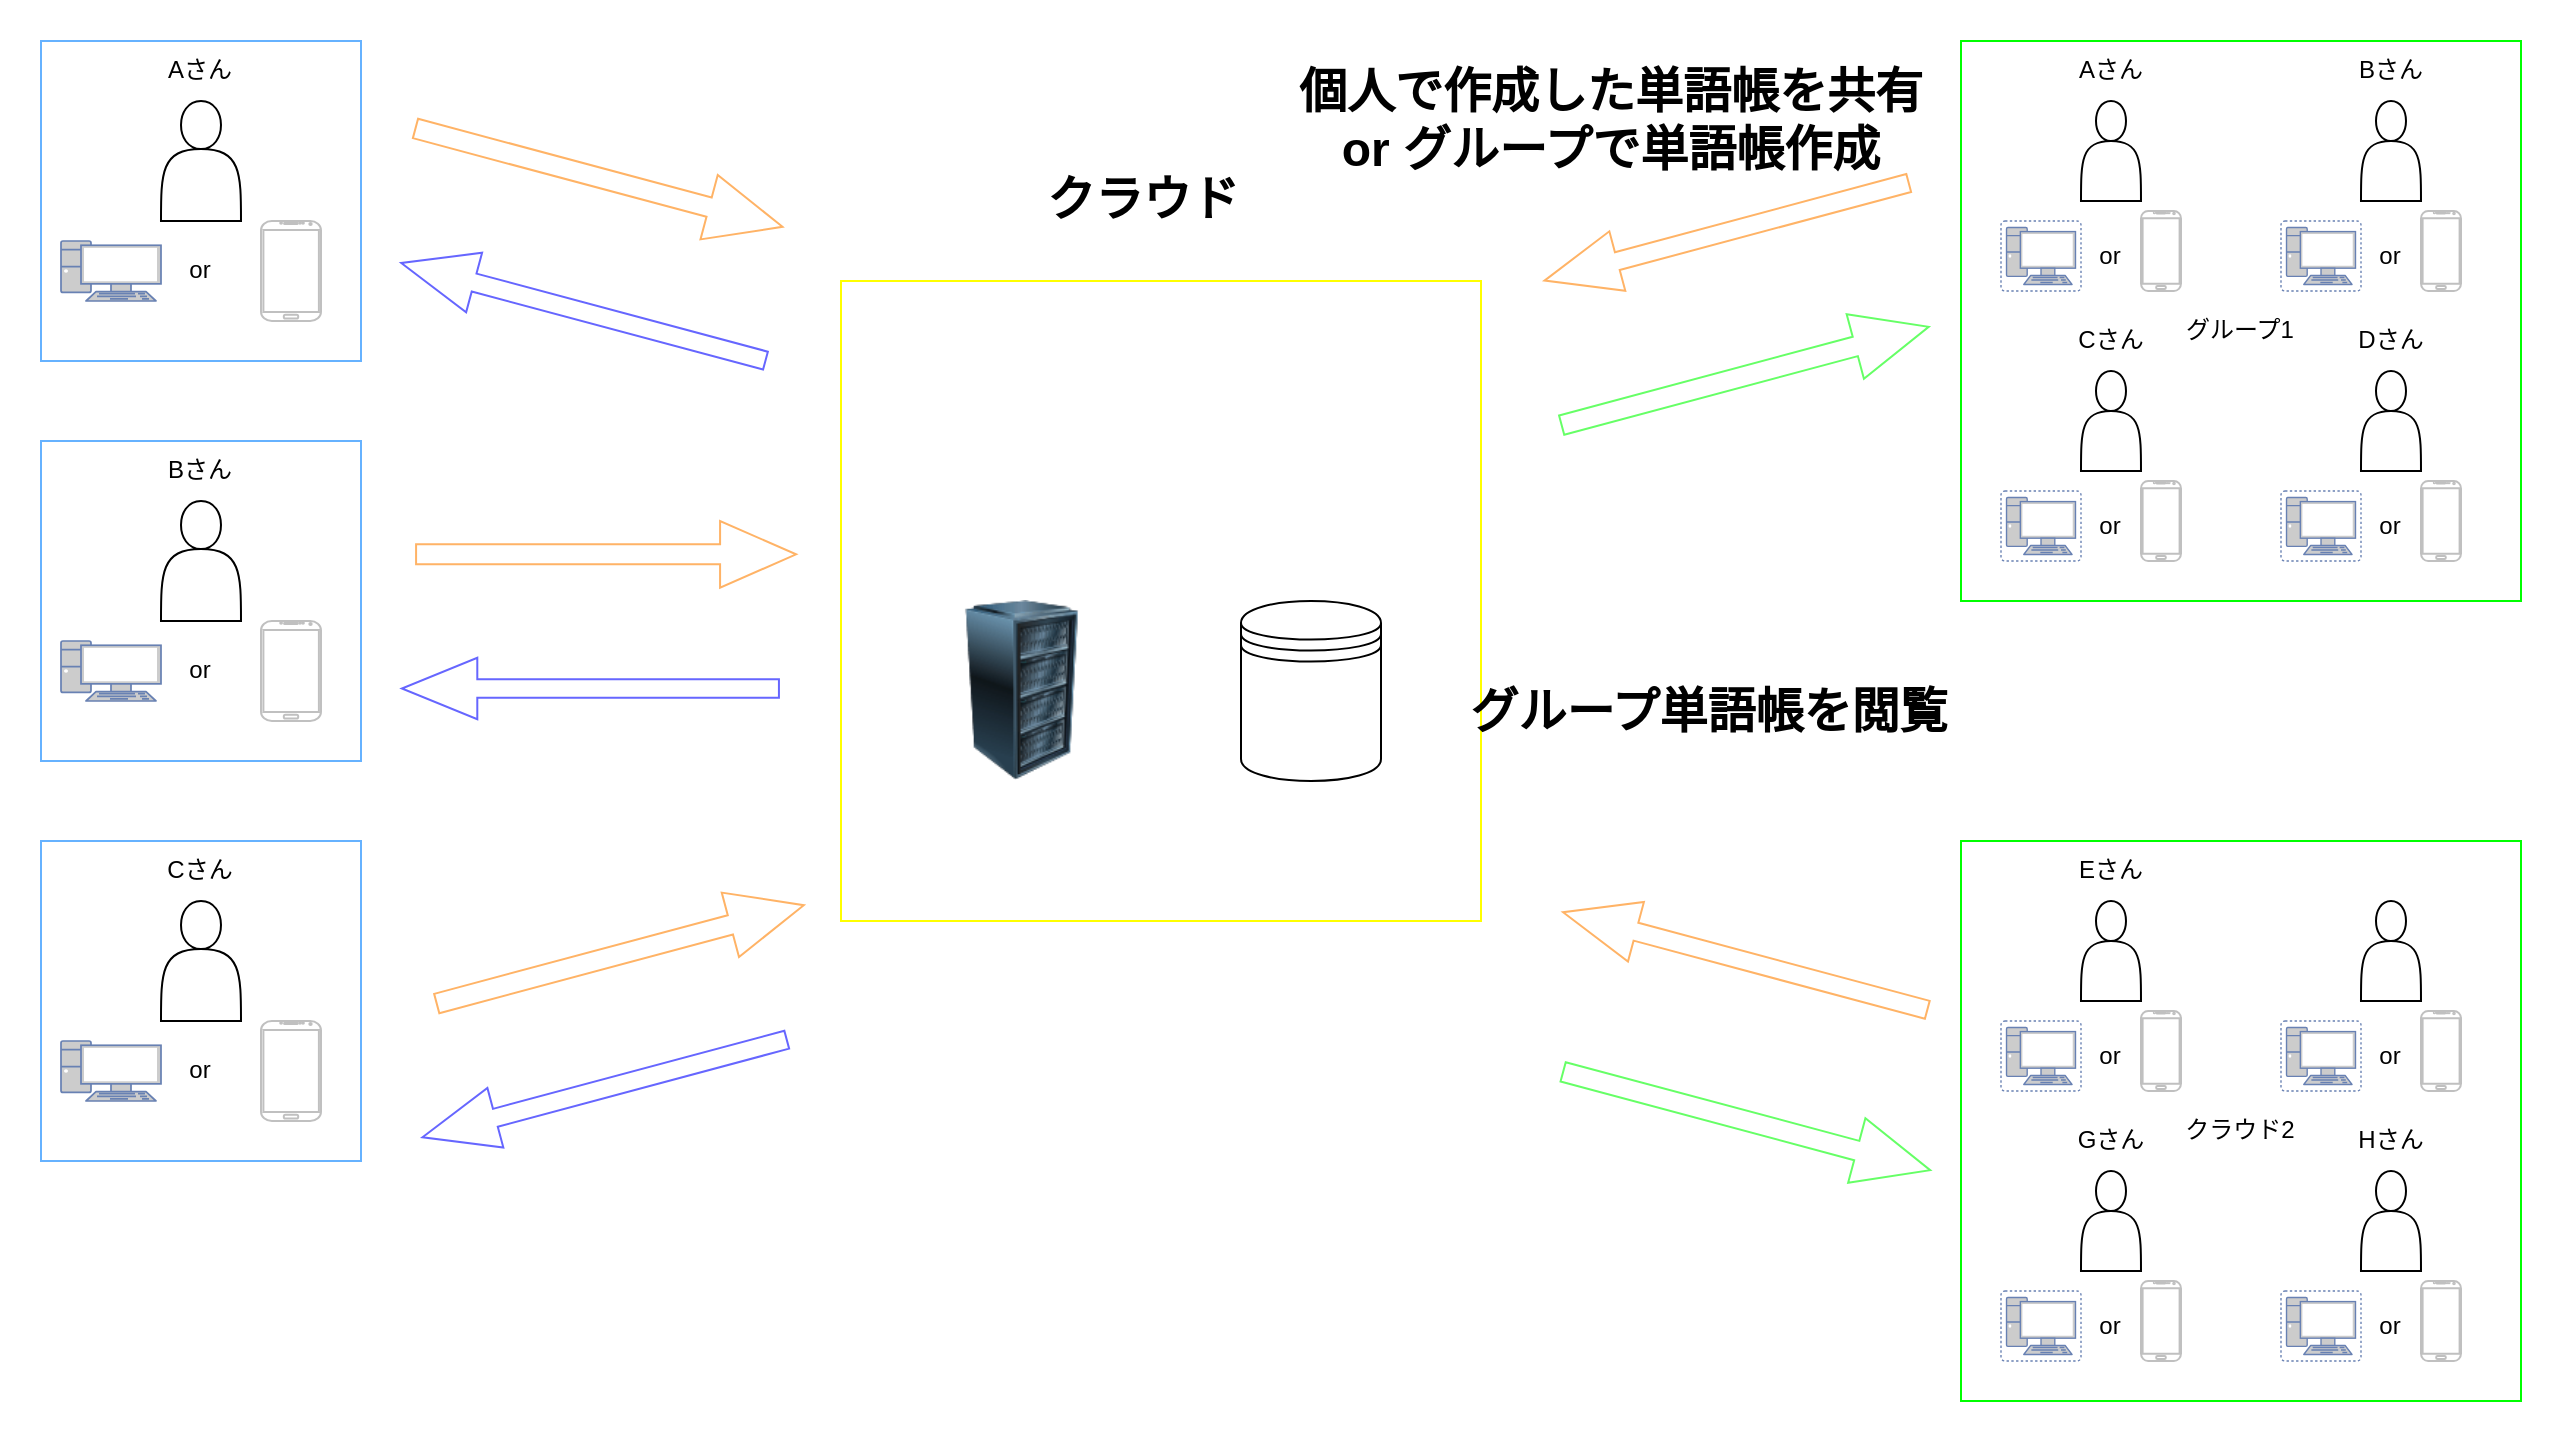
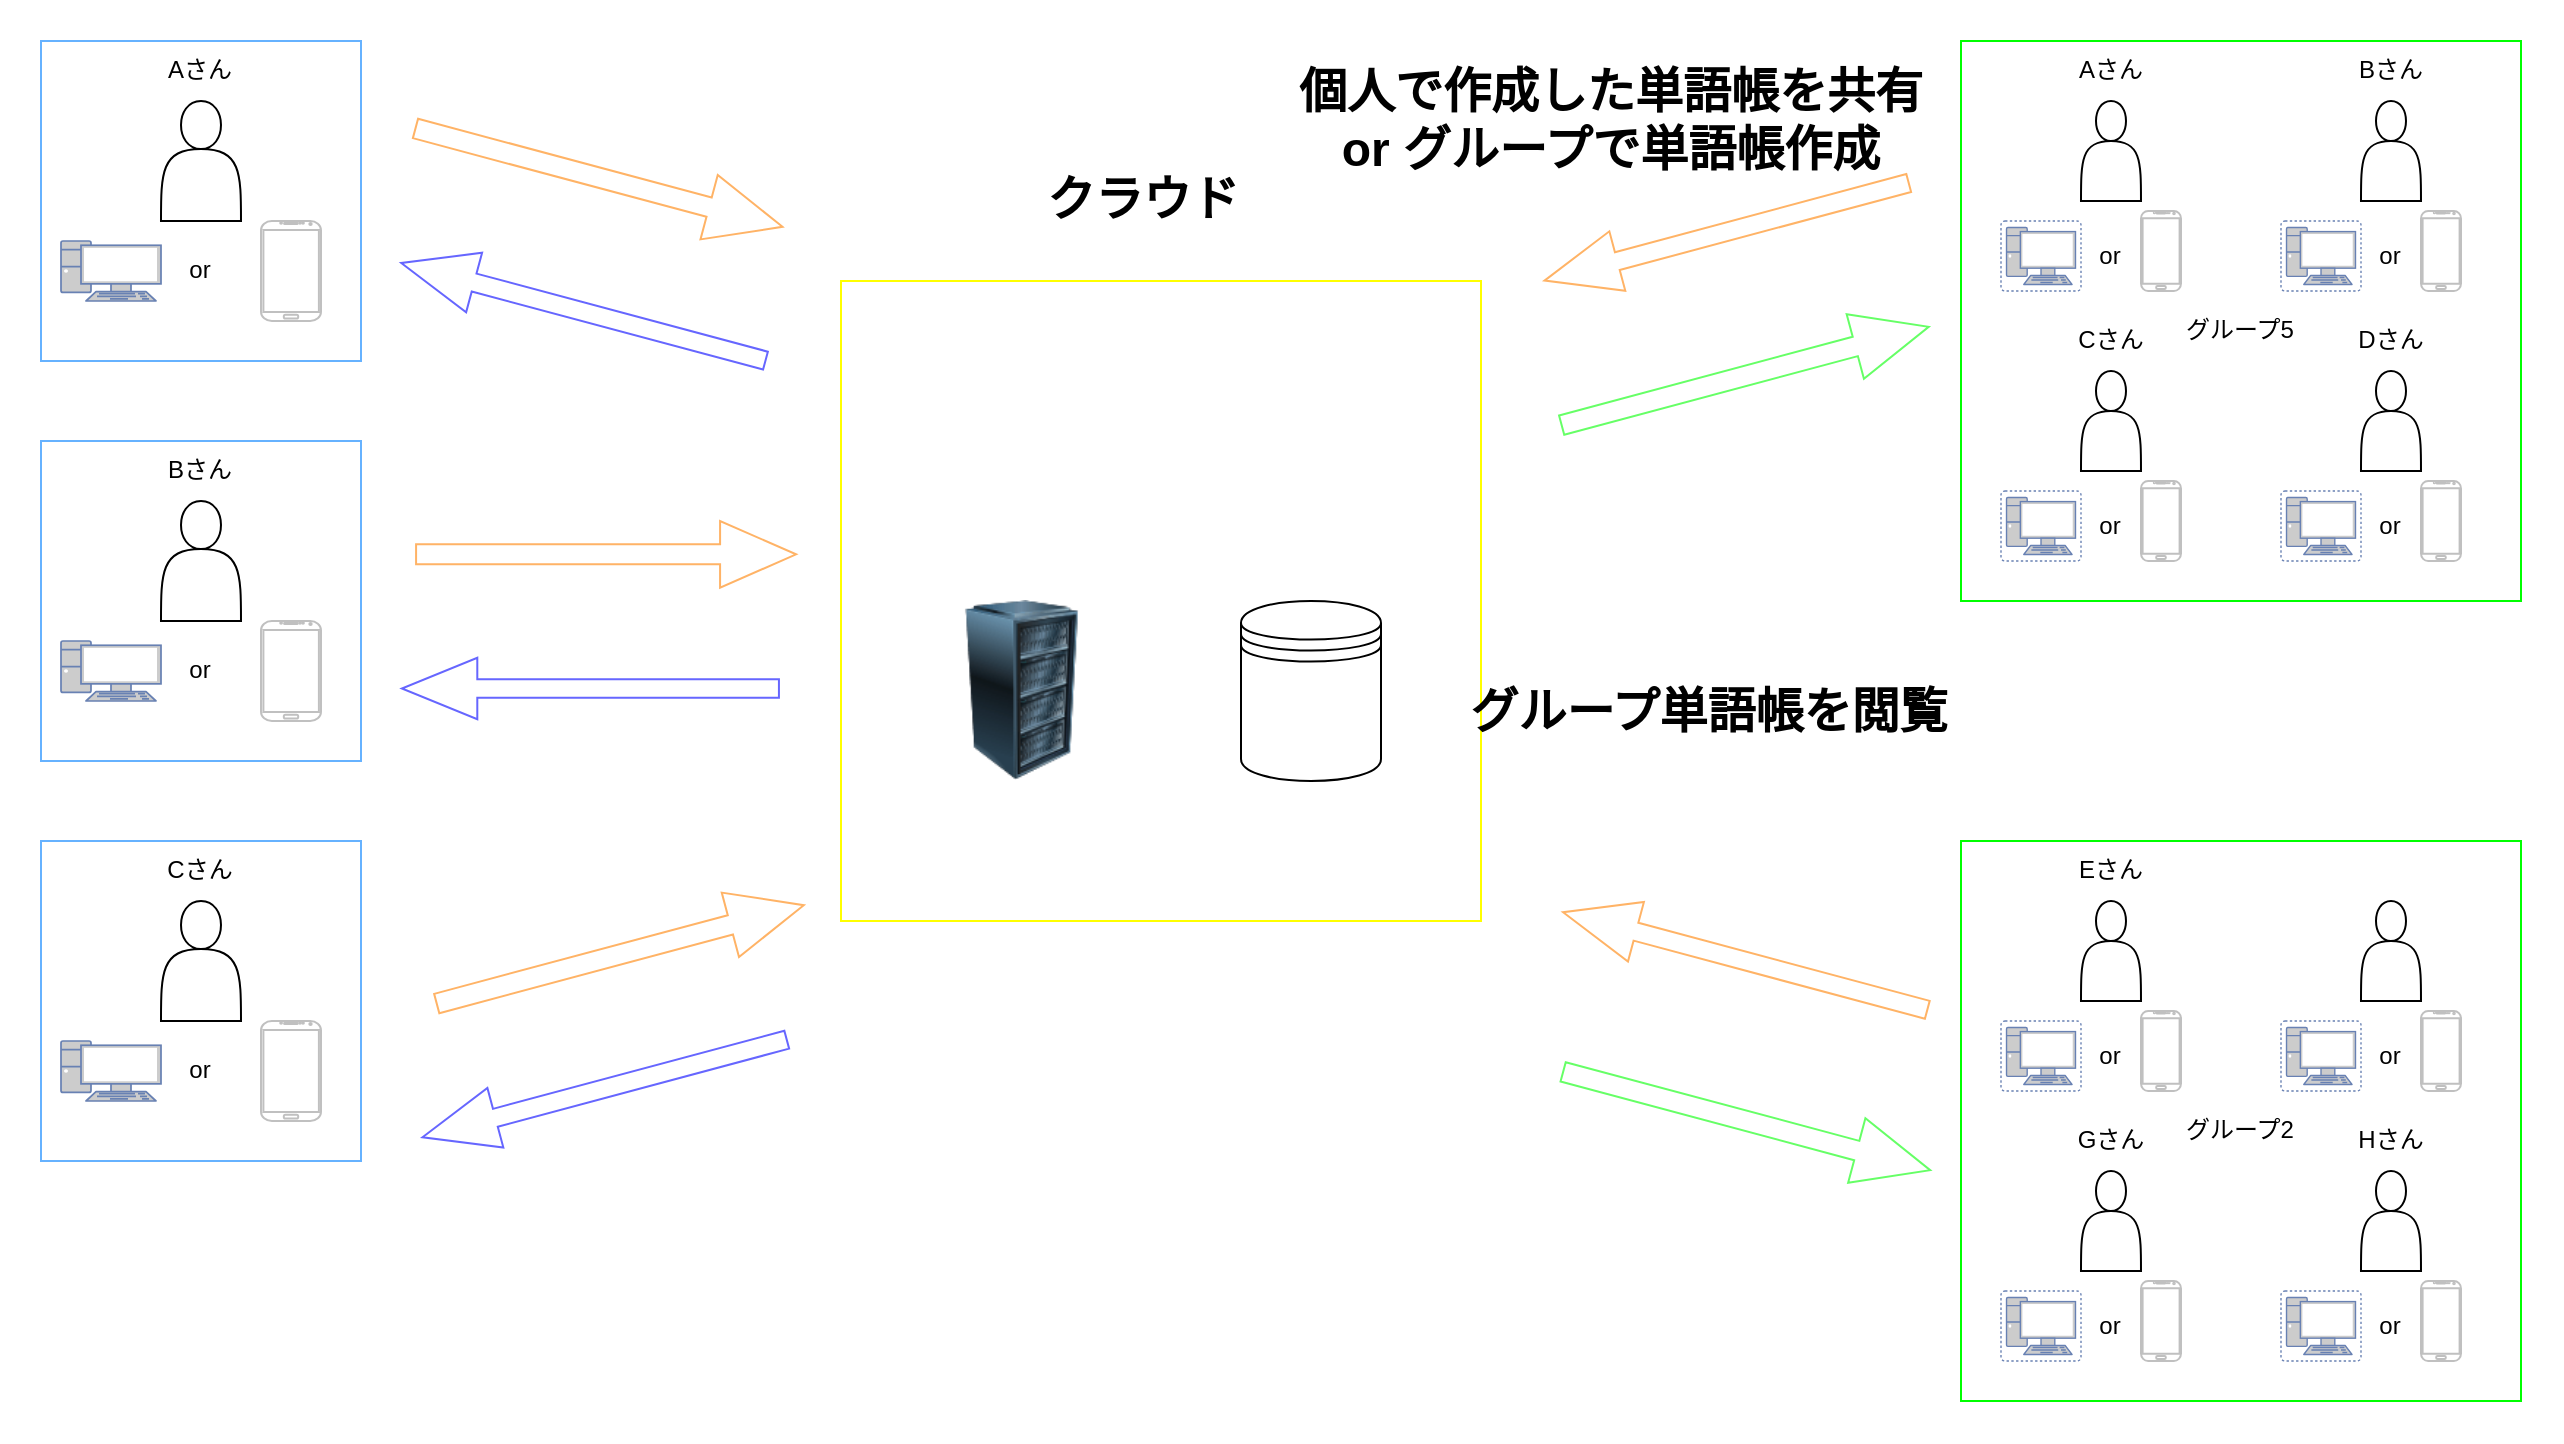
node "グループ1": label "グループ1" -> "グループ5"
node "クラウド2": label "クラウド2" -> "グループ2"
